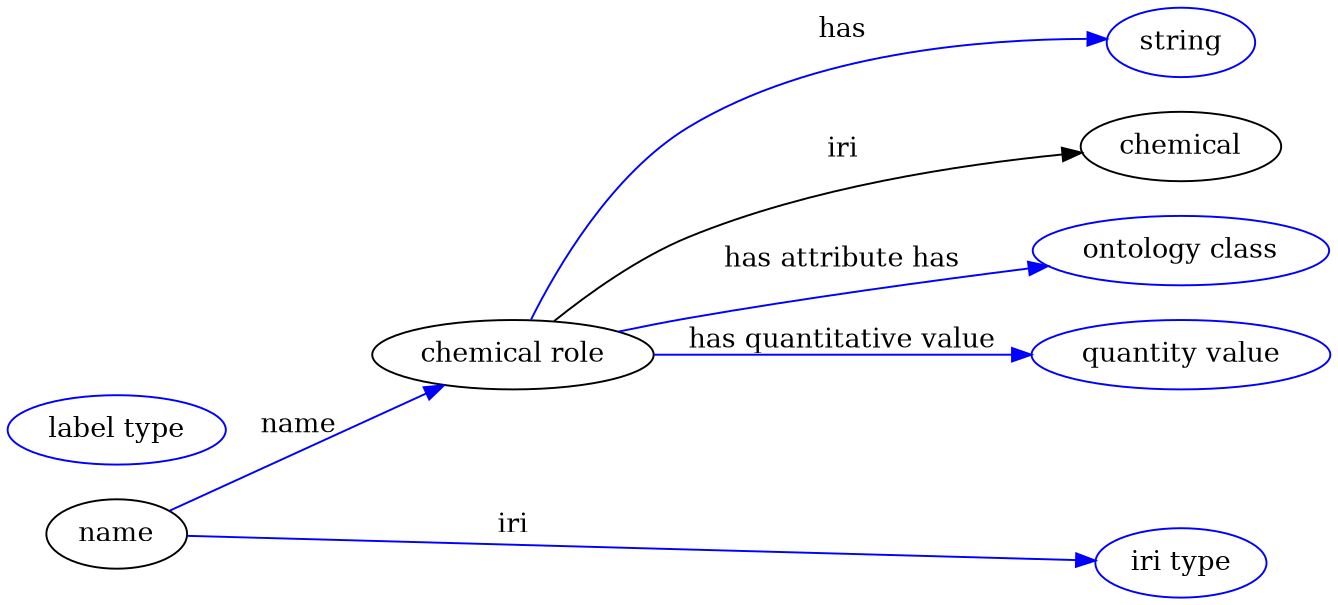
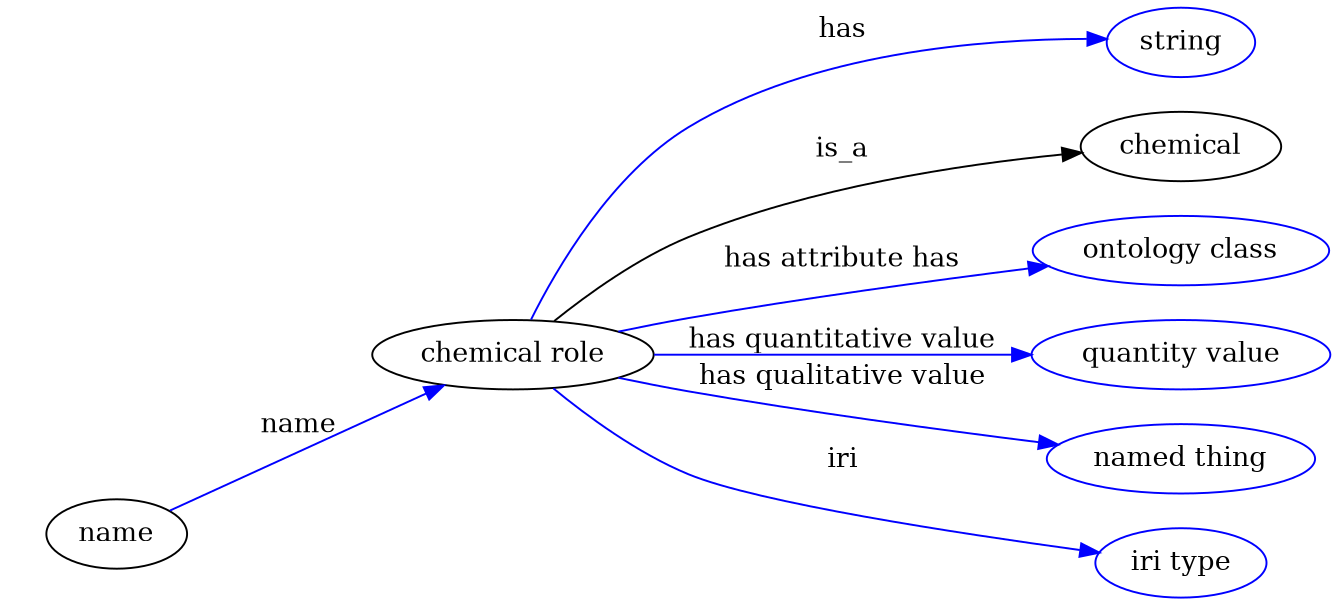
edge "chemical role" -> "chemical": label "iri" -> "is_a"
node "label type": removed
node "named thing": added
edge "name" -> "iri type": now "chemical role" -> "iri type"
